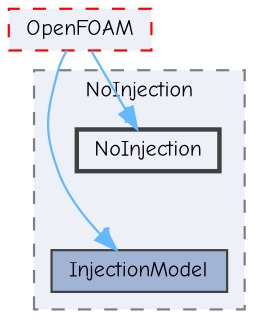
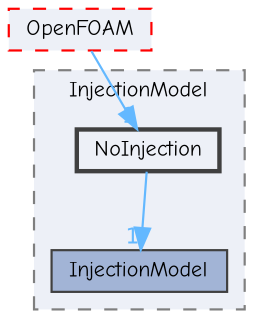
cluster "NoInjection": label "NoInjection" -> "InjectionModel"
edge "OpenFOAM" -> "InjectionModel": now "NoInjection" -> "InjectionModel"
